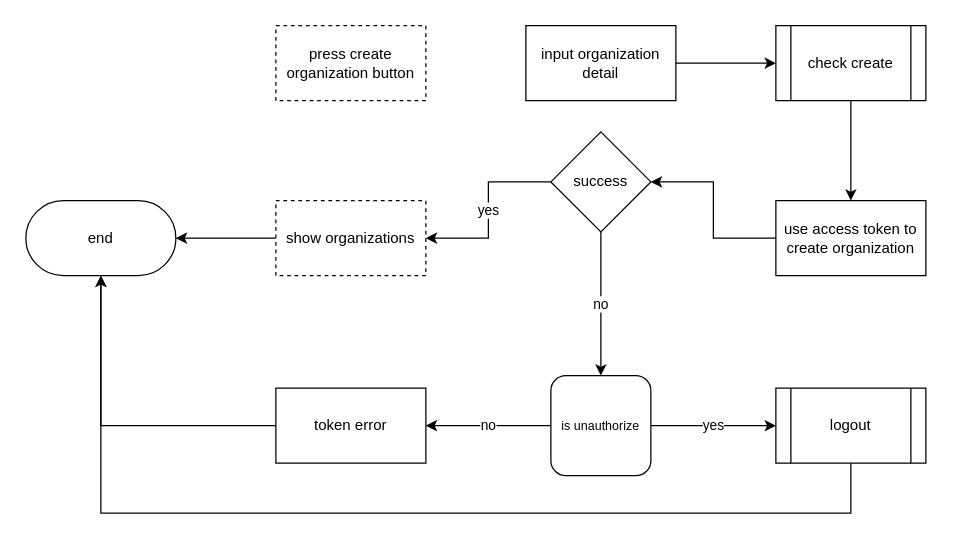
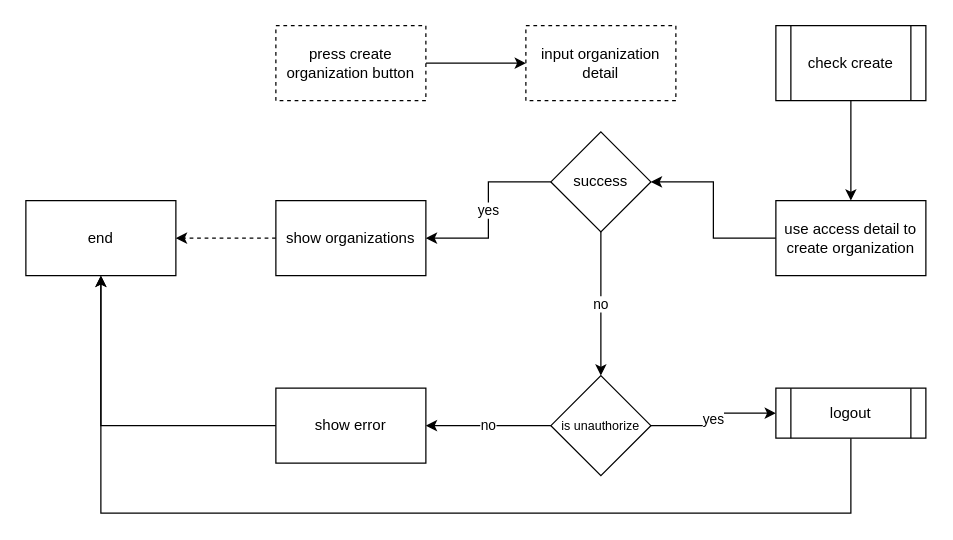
edge "press create organization button" -> "input organization detail": added
node "input organization detail": style solid -> dashed
edge "input organization detail" -> "check create": removed
node "end": shape rounded rectangle -> rectangle
edge "show organizations" -> "end": style solid -> dashed
node "show organizations": style dashed -> solid
node "use access token to create organization": label "use access token to create organization" -> "use access detail to create organization"
node "token error": label "token error" -> "show error"
node "is unauthorize": shape rounded rectangle -> diamond
node "logout": size 150x75 -> 150x50
